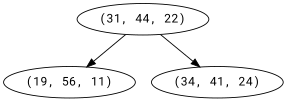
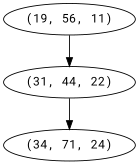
edge "(31, 44, 22)" -> "(19, 56, 11)": reversed
node "(34, 41, 24)": label "(34, 41, 24)" -> "(34, 71, 24)"
